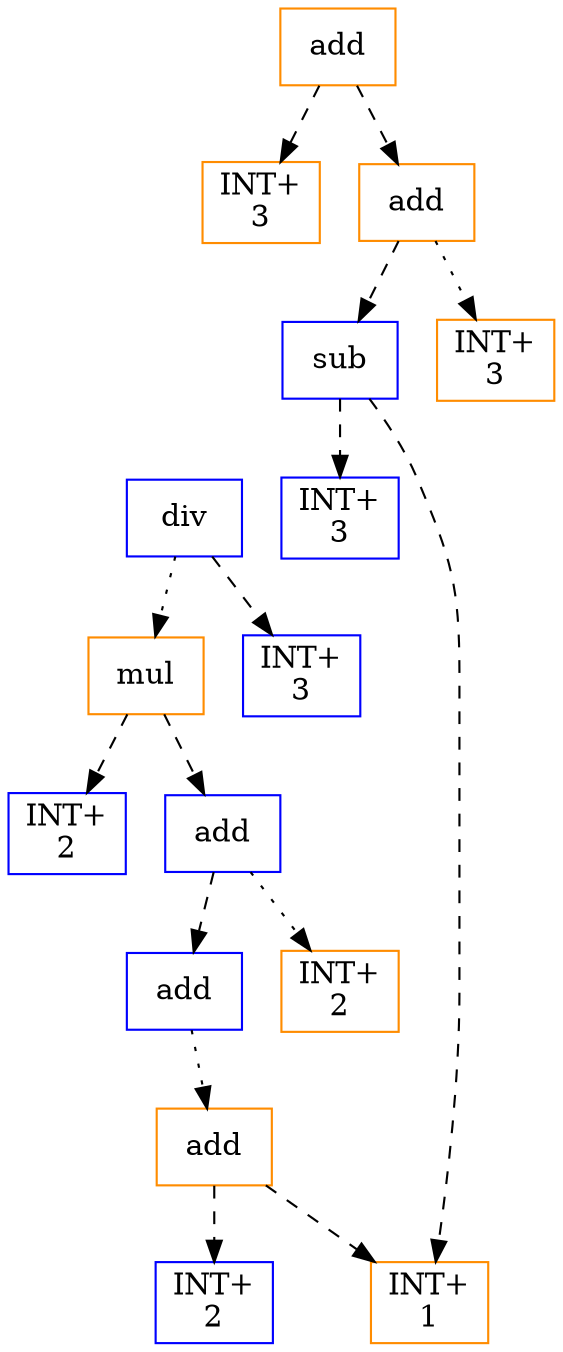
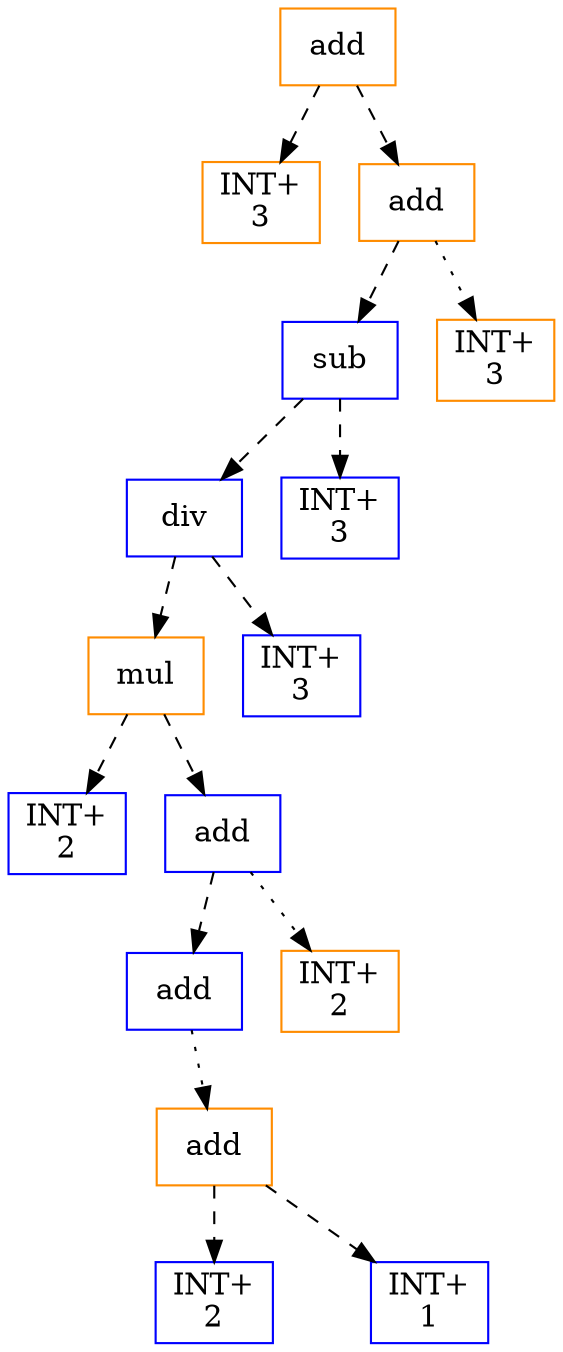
edge "div" -> "mul": style dotted -> dashed
edge "sub" -> "INT+ 1": now "sub" -> "div"
node "INT+ 1": color darkorange -> blue
